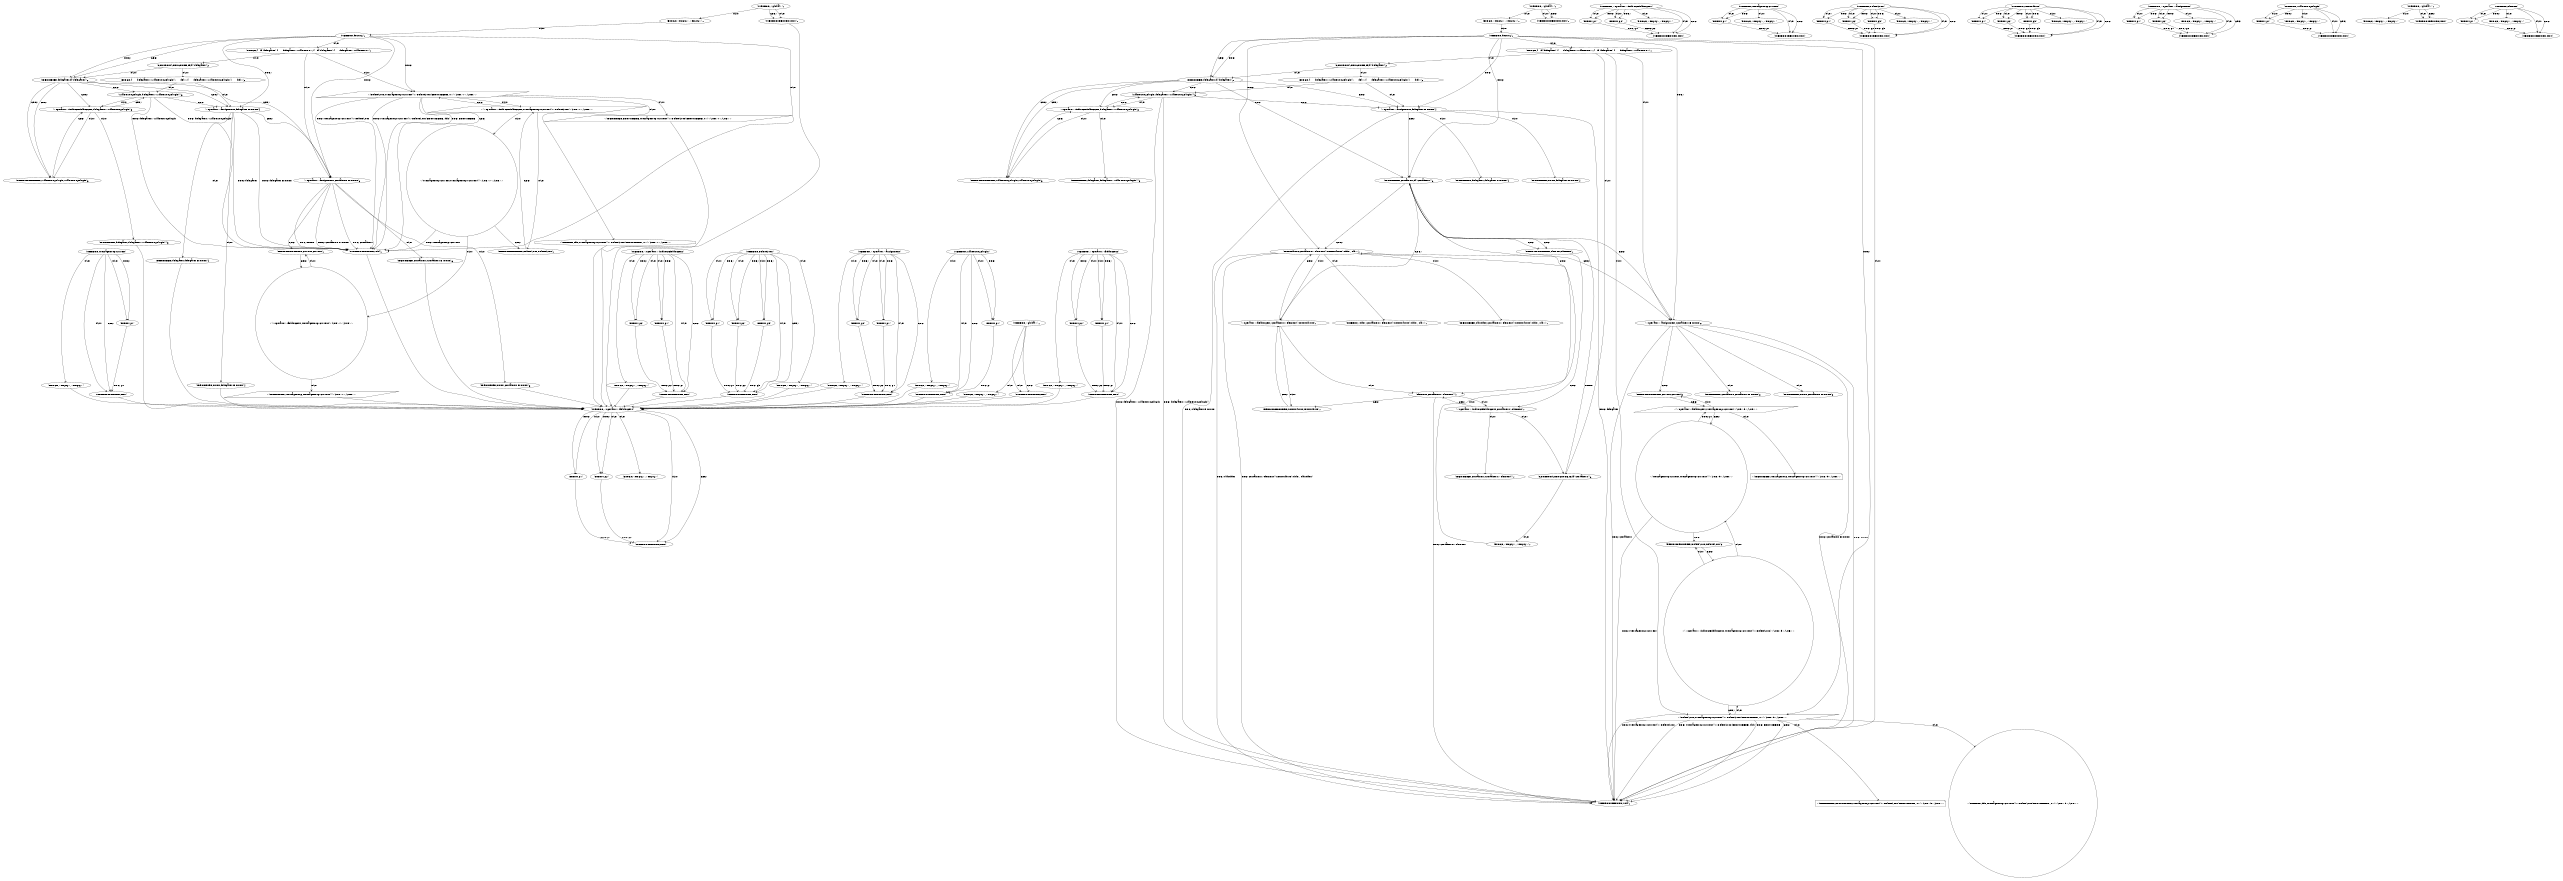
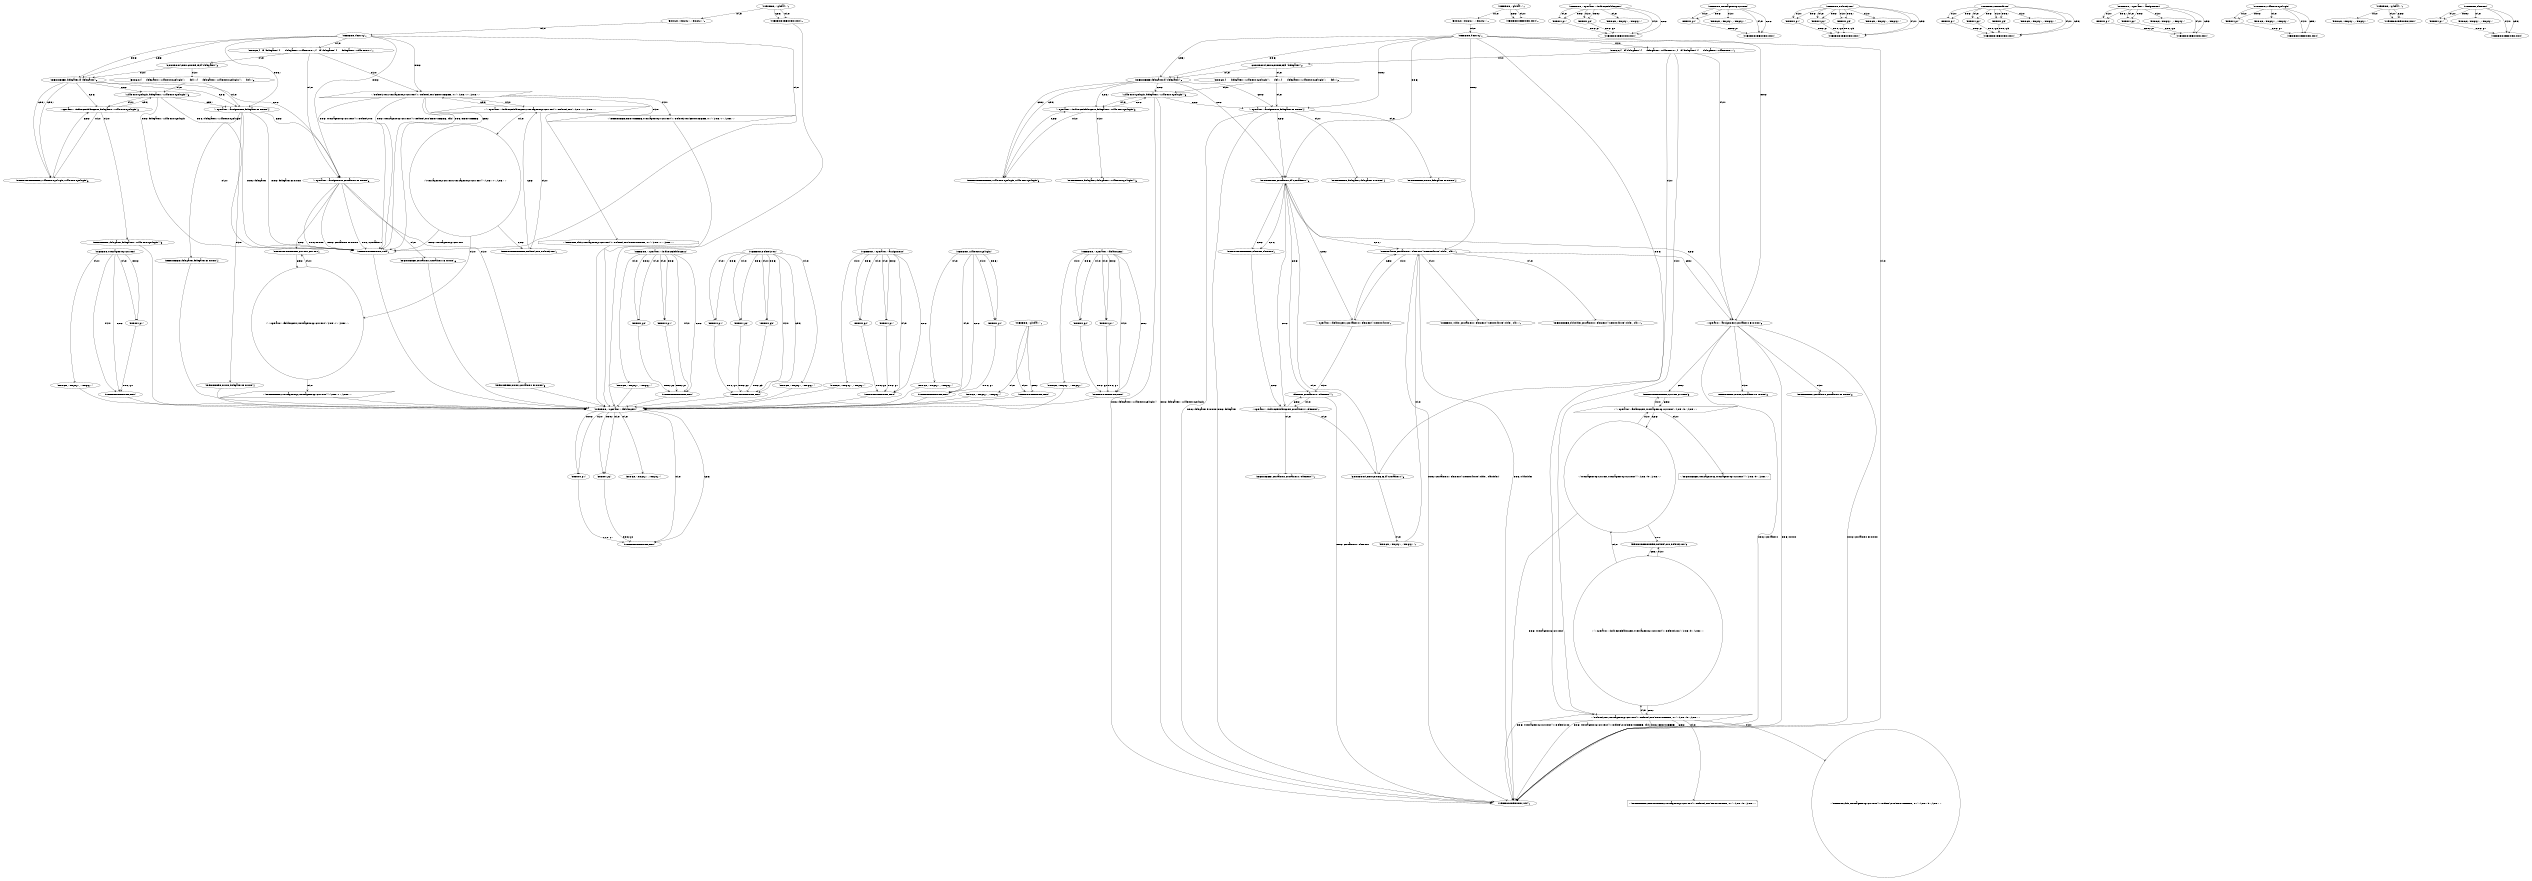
edge "(IDENTIFIER,container_,if (container_))" -> "(<operator>.indirectFieldAccess,container_->element)": added, label "CDG:"
edge "(CONTROL_STRUCTURE,IF,if (container_))" -> "(IDENTIFIER,container_,if (container_))": label "HERE: " -> "AST: "
node "(FIELD_IDENTIFIER,setAttribute,setAttribute)": removed
edge "<(MessageLoop.current,MessageLoop::current())<SUB>9</SUB>>" -> "<(<operator>.fieldAccess,MessageLoop::current)<SUB>9</SUB>>": label "DDG: p1" -> "AST: "
